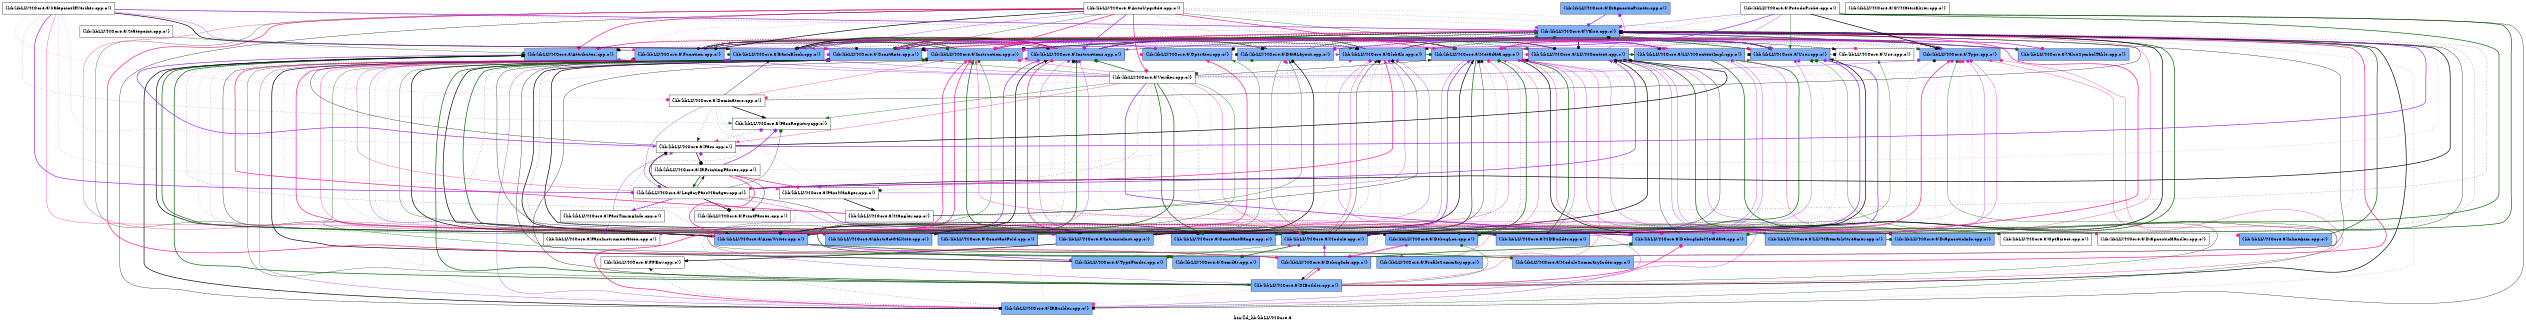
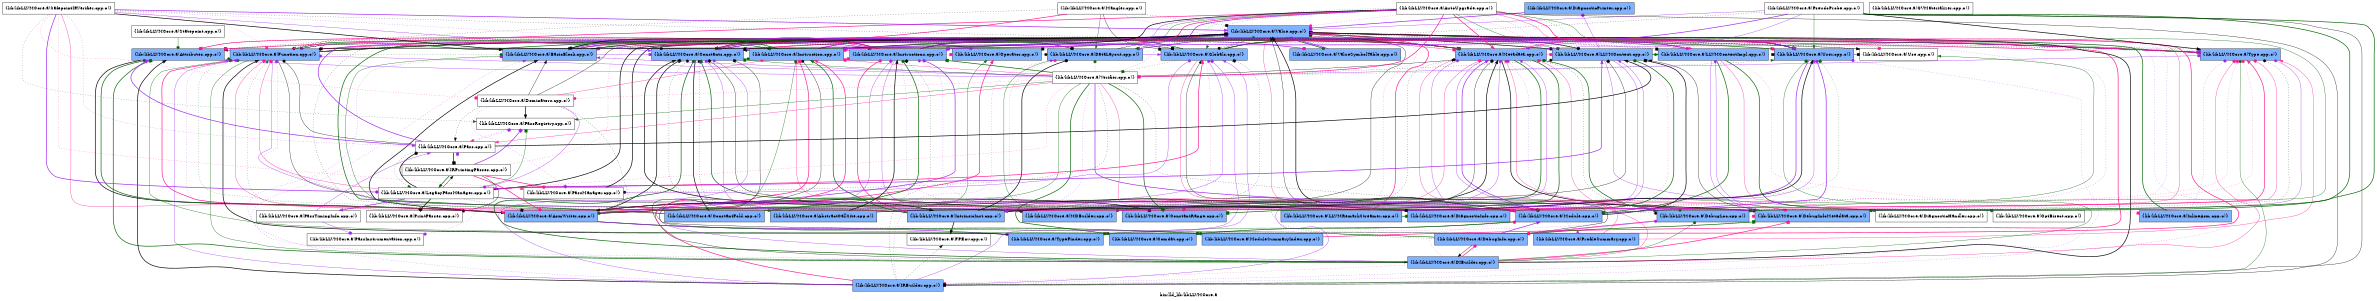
edge "{lib/libLLVMCore.a(BasicBlock.cpp.o)}" -> "{lib/libLLVMCore.a(User.cpp.o)}": style dotted -> solid
edge "{lib/libLLVMCore.a(AbstractCallSite.cpp.o)}" -> "{lib/libLLVMCore.a(Constants.cpp.o)}": added
edge "{lib/libLLVMCore.a(PassManager.cpp.o)}" -> "{lib/libLLVMCore.a(Mangler.cpp.o)}": now "{lib/libLLVMCore.a(PassManager.cpp.o)}" -> "{lib/libLLVMCore.a(Value.cpp.o)}"
edge "{lib/libLLVMCore.a(TypeFinder.cpp.o)}" -> "{lib/libLLVMCore.a(Globals.cpp.o)}": style dotted -> solid
